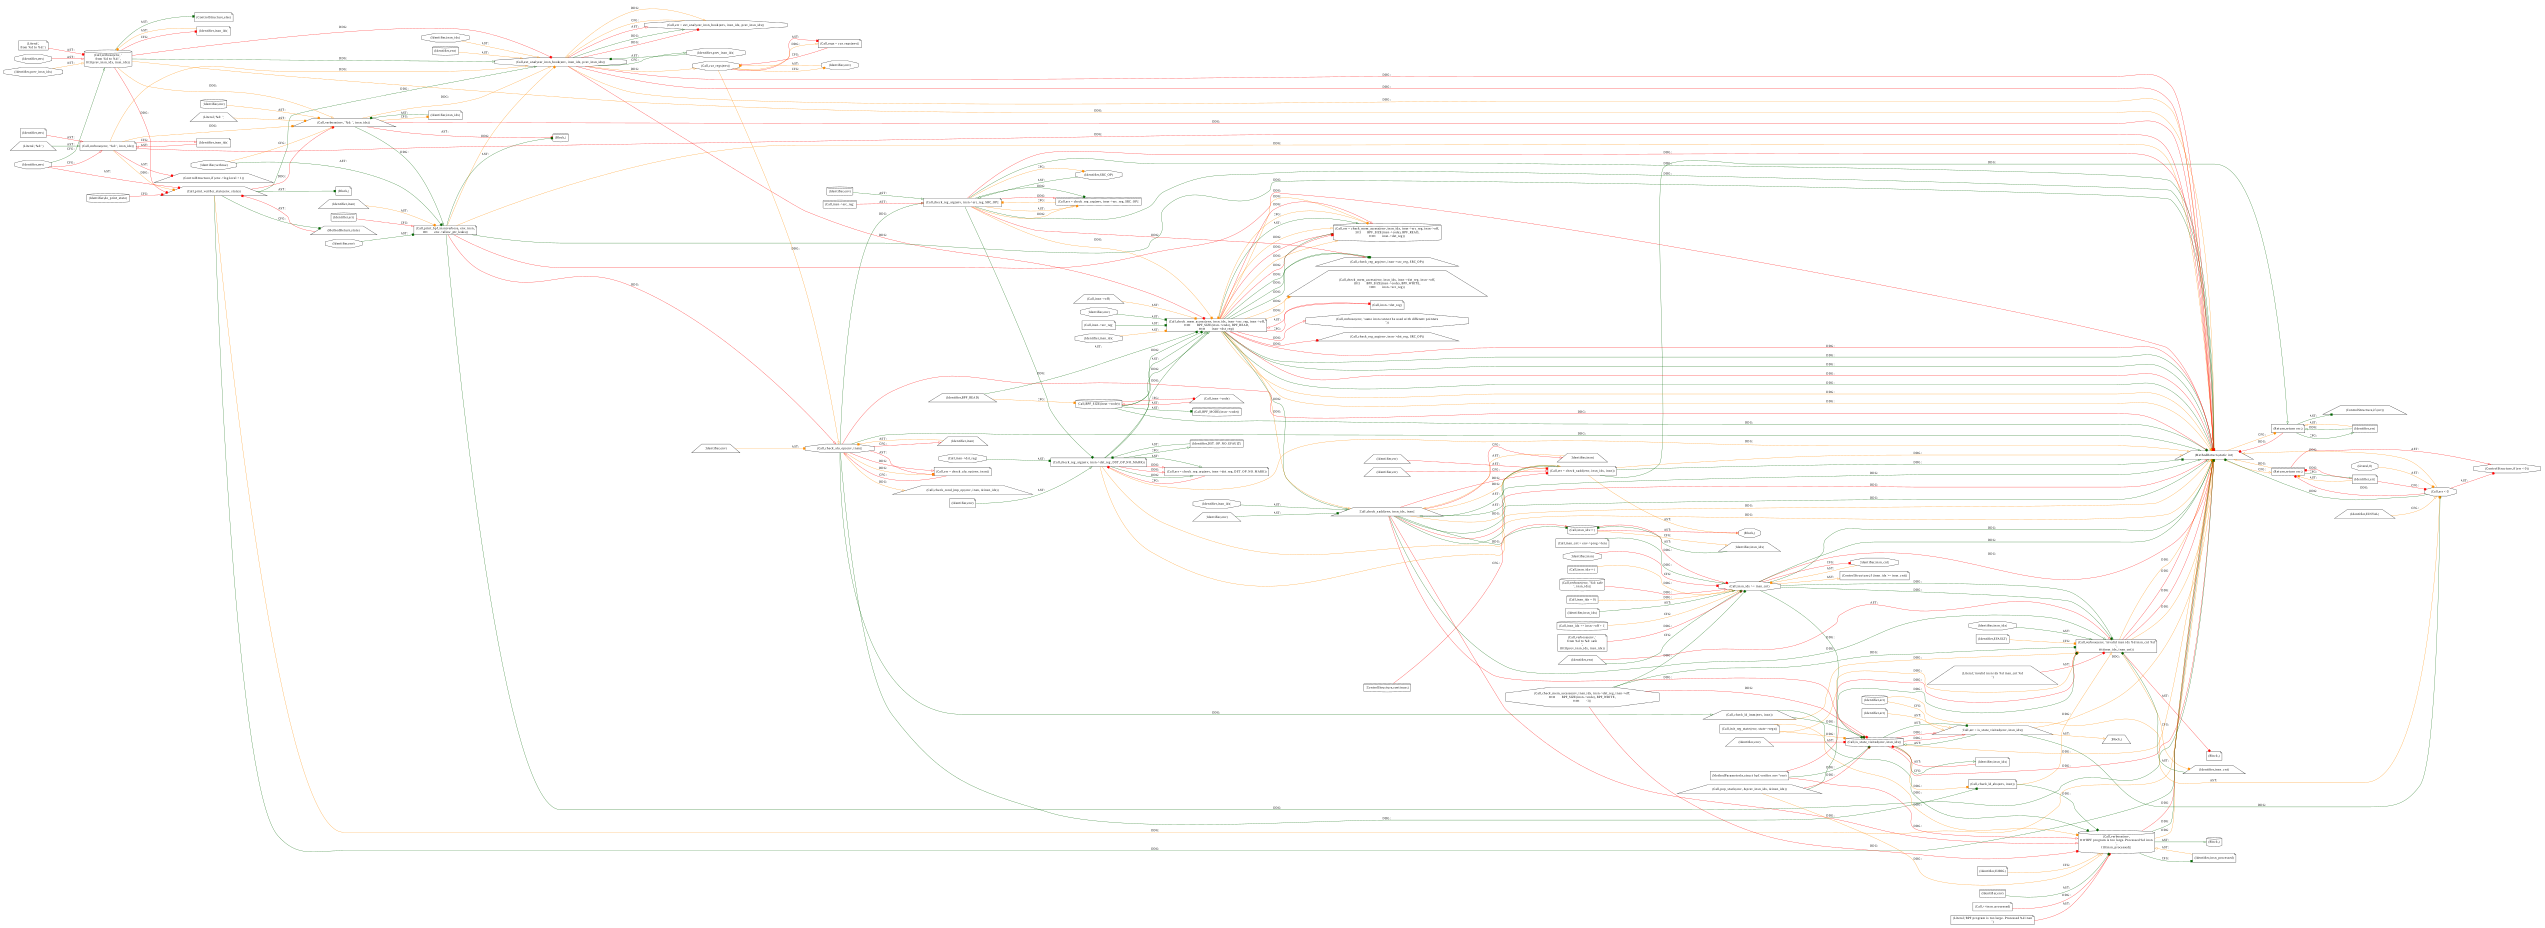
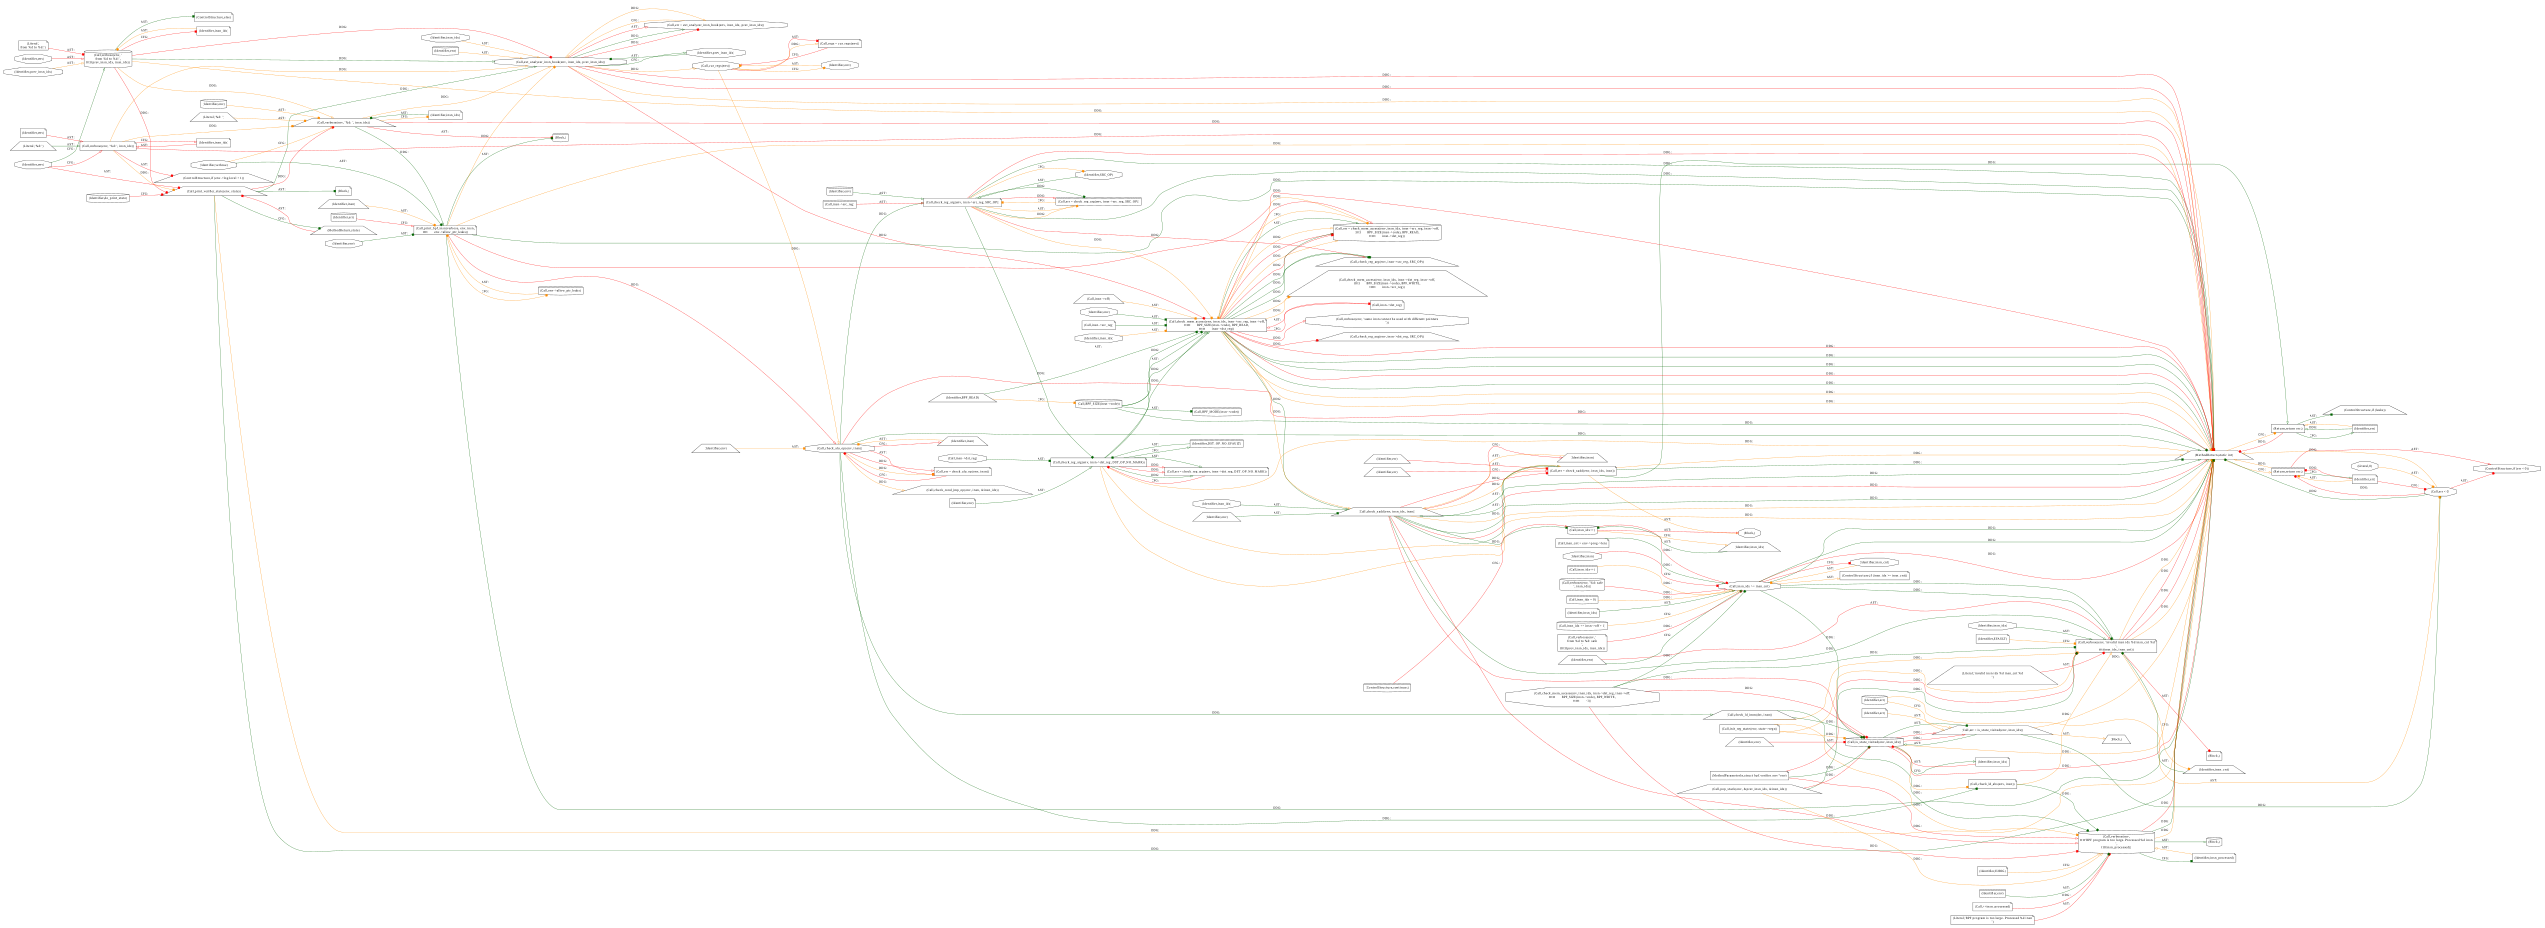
node "(Call,env->allow_ptr_leaks)": added
node "(Call,insn->code)": removed
node "(ControlStructure,if (err))": label "(ControlStructure,if (err))" -> "(ControlStructure,if (leaks))"
edge "(Call,err = check_alu_op(env, insn))" -> "(Call,check_alu_op(env, insn))": arrowhead onormal -> box
node "(Identifier,EINVAL)": removed
node "(Call,check_ld_imm(env, insn))": label "(Call,check_ld_imm(env, insn))" -> "(Call,check_ld_imm(dst, insn))"
